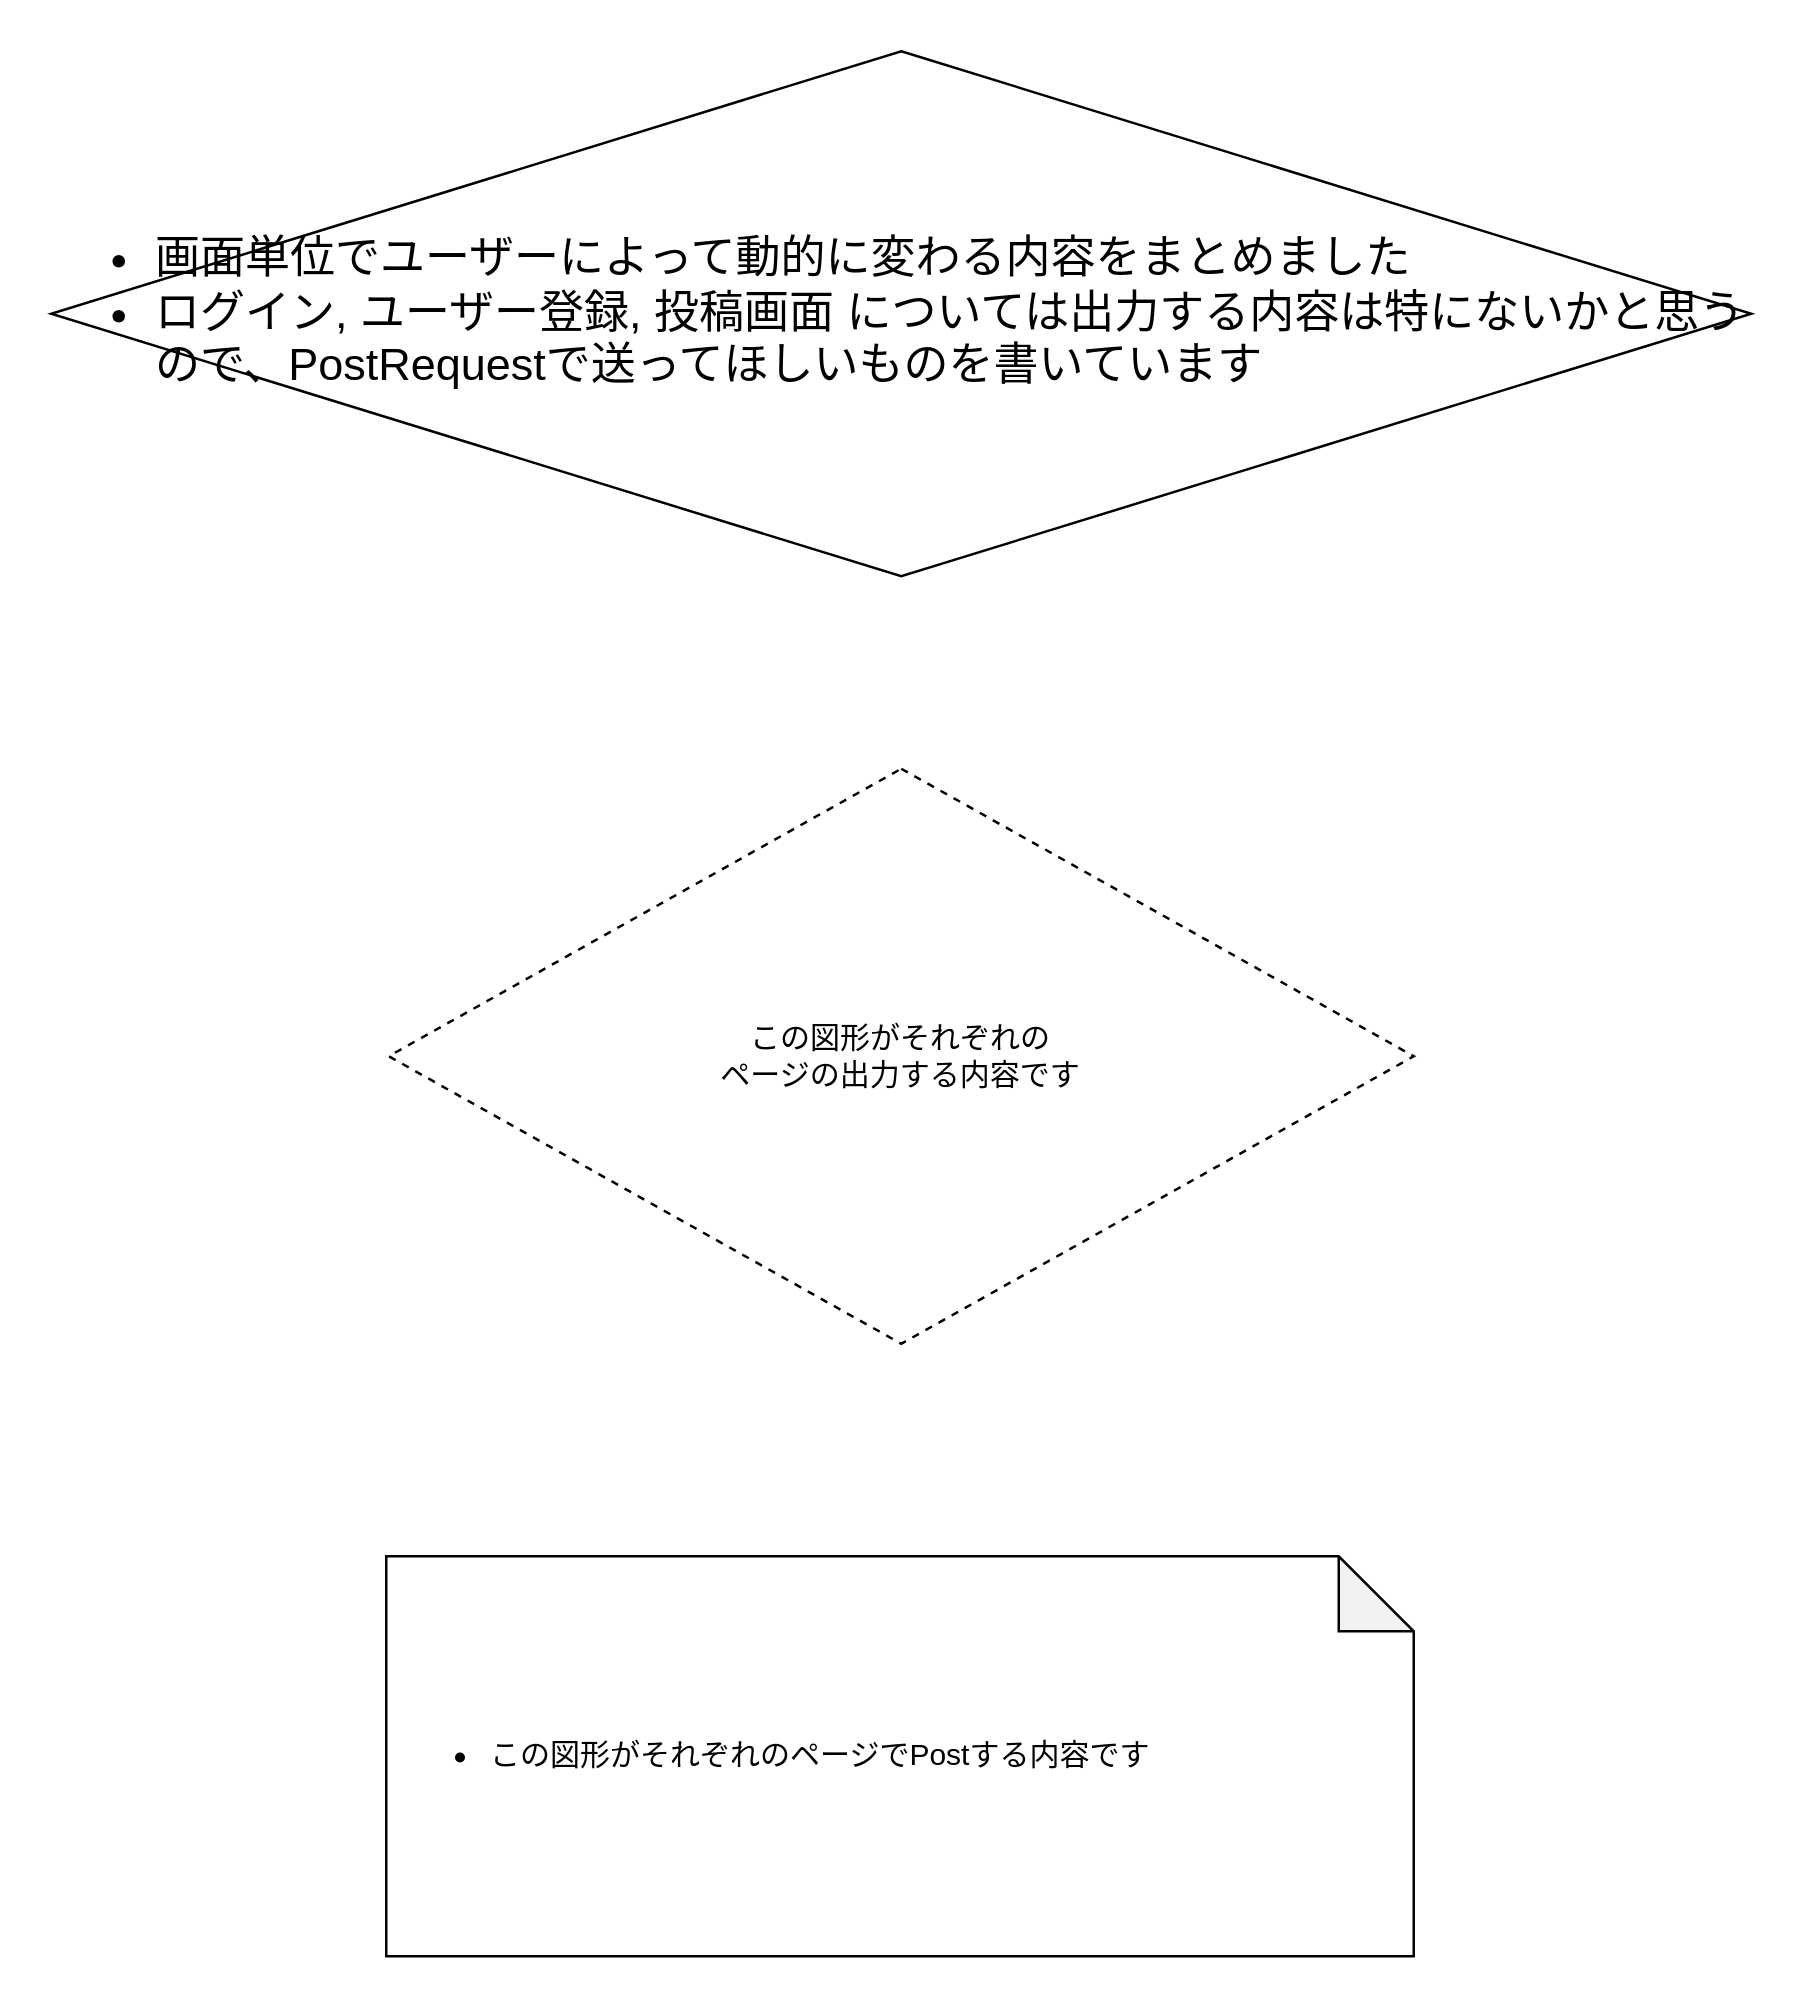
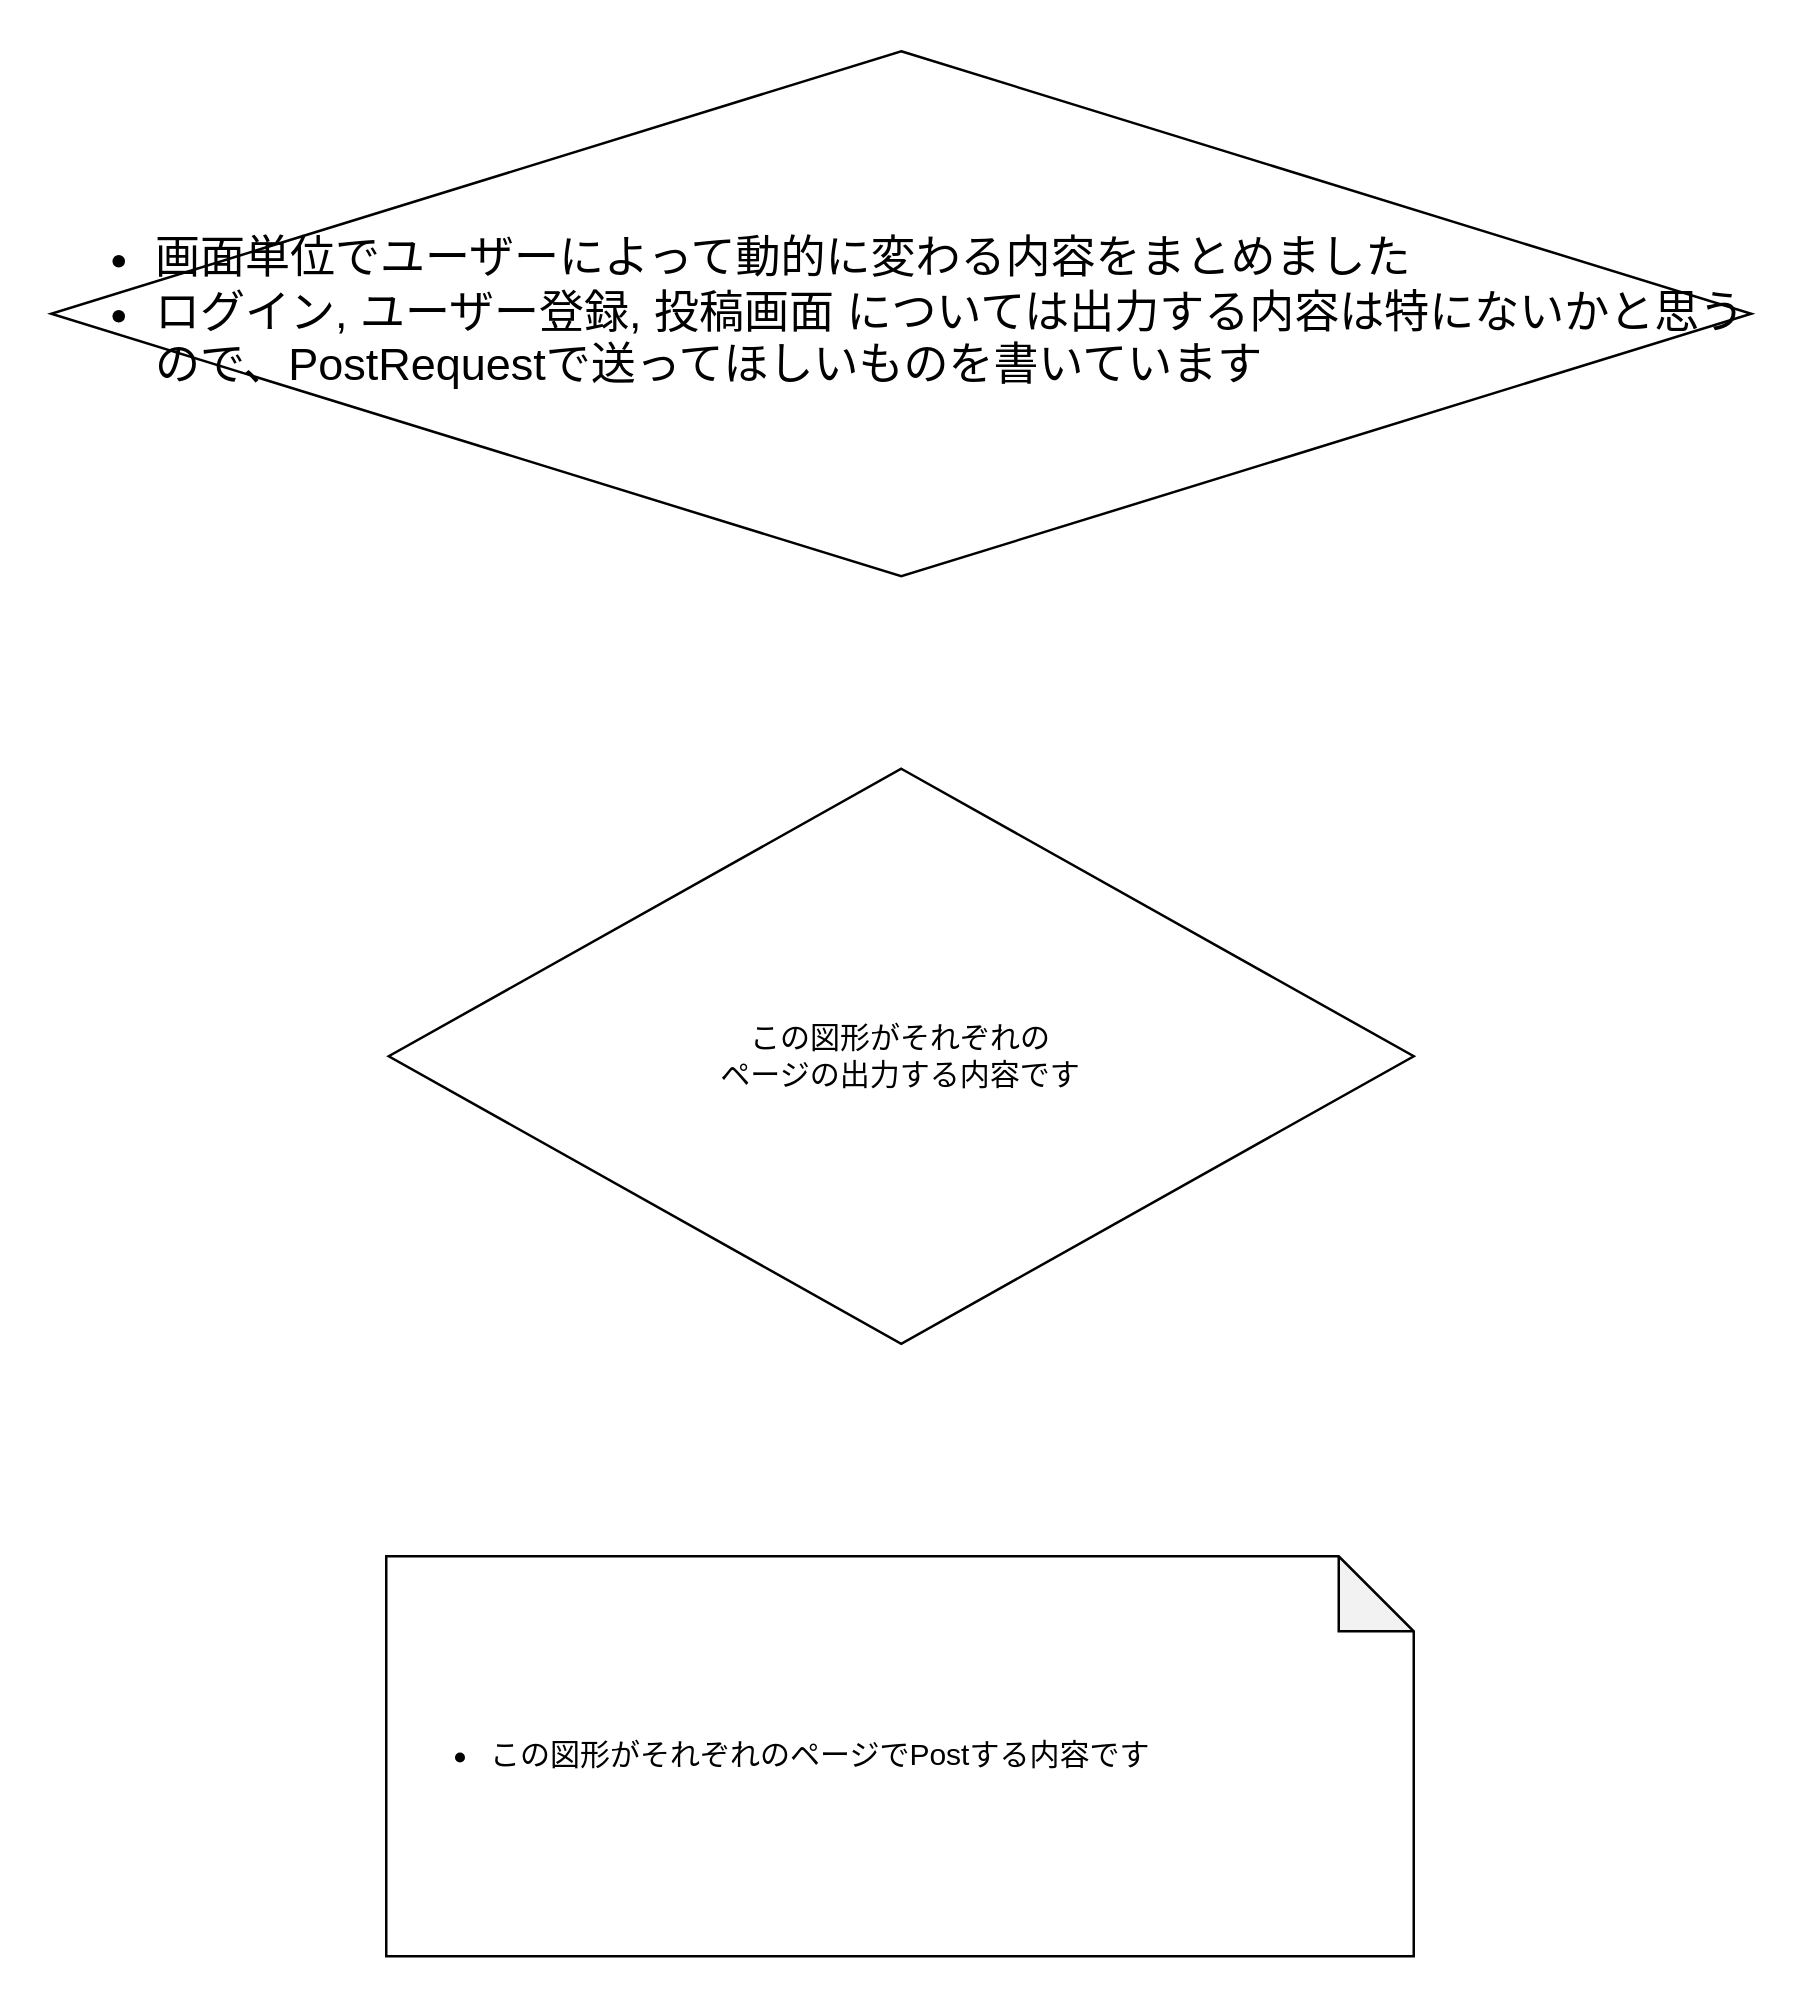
node "この図形がそれぞれの ページの出力する内容です": style dashed -> solid
